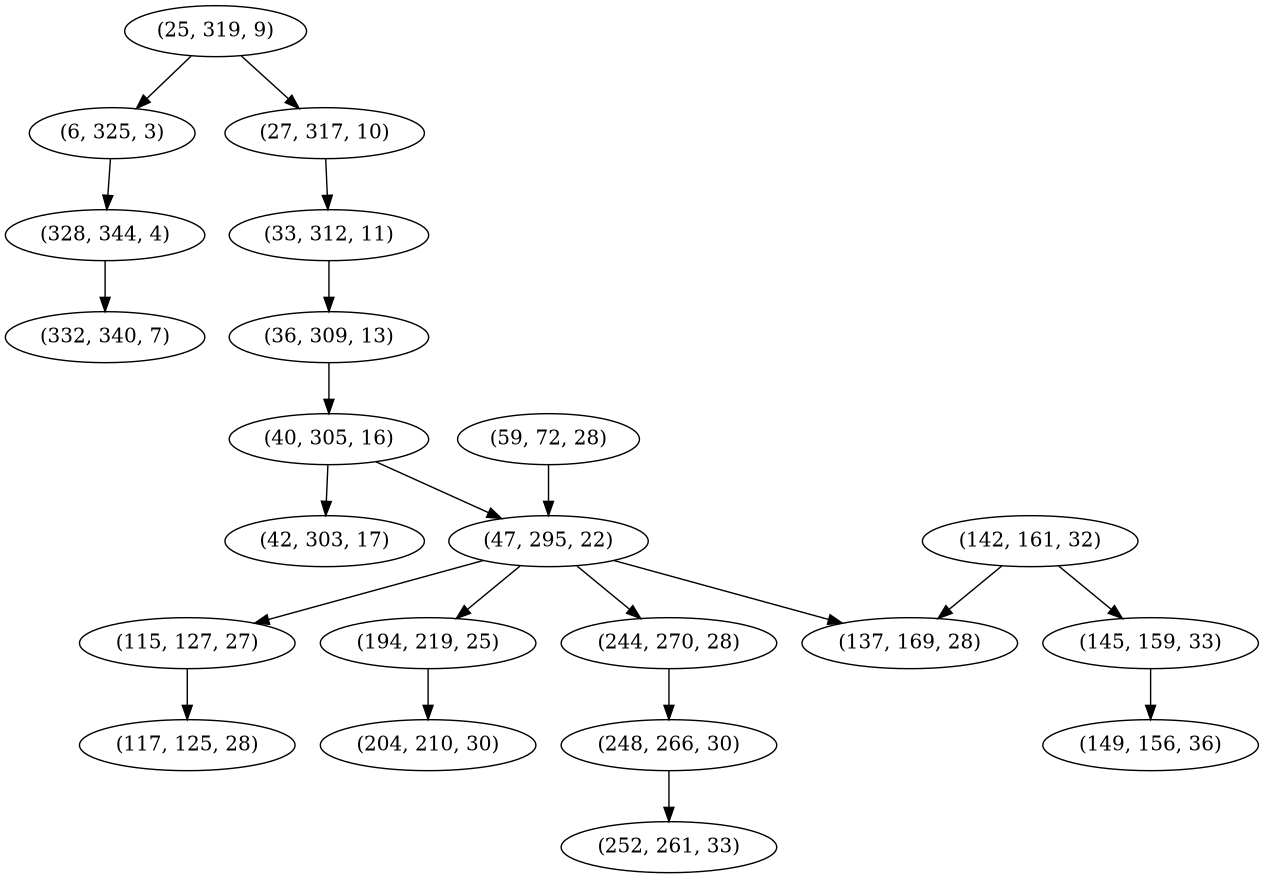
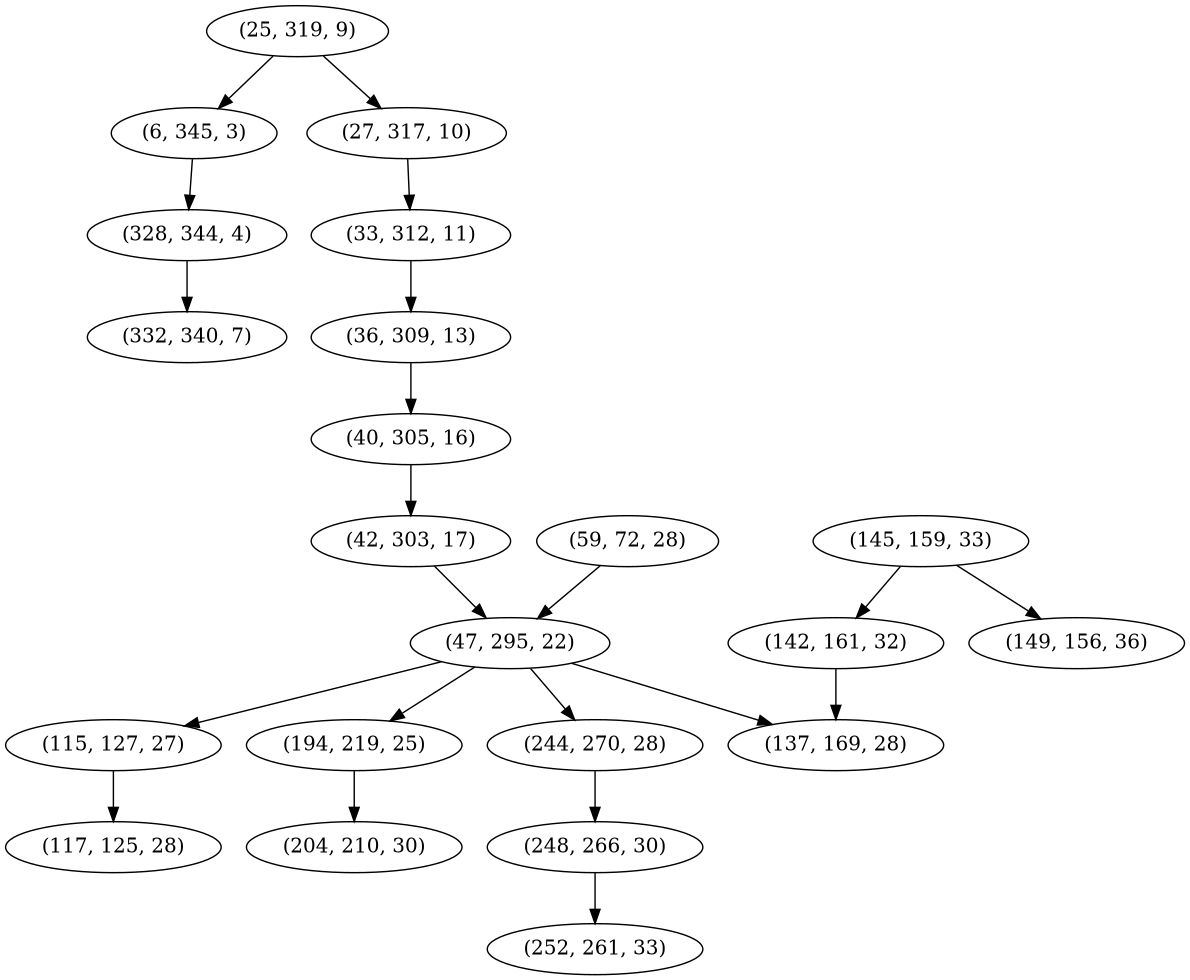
node "(6, 325, 3)": label "(6, 325, 3)" -> "(6, 345, 3)"
edge "(40, 305, 16)" -> "(47, 295, 22)": now "(42, 303, 17)" -> "(47, 295, 22)"
edge "(142, 161, 32)" -> "(145, 159, 33)": reversed
